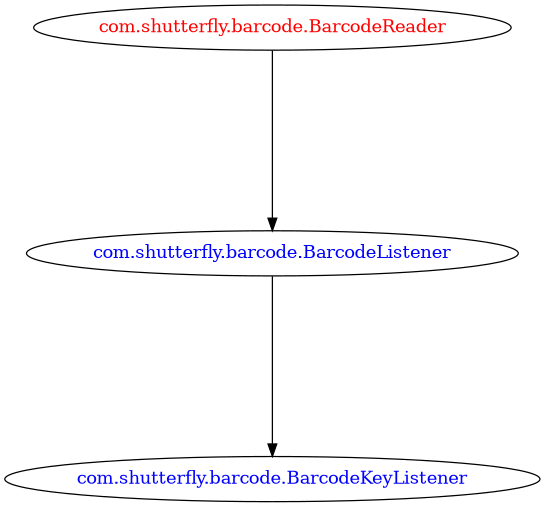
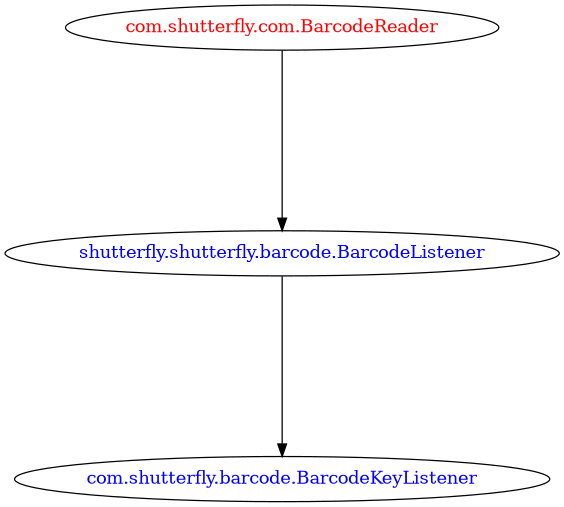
node "com.shutterfly.barcode.BarcodeReader": label "com.shutterfly.barcode.BarcodeReader" -> "com.shutterfly.com.BarcodeReader"
node "com.shutterfly.barcode.BarcodeListener": label "com.shutterfly.barcode.BarcodeListener" -> "shutterfly.shutterfly.barcode.BarcodeListener"
